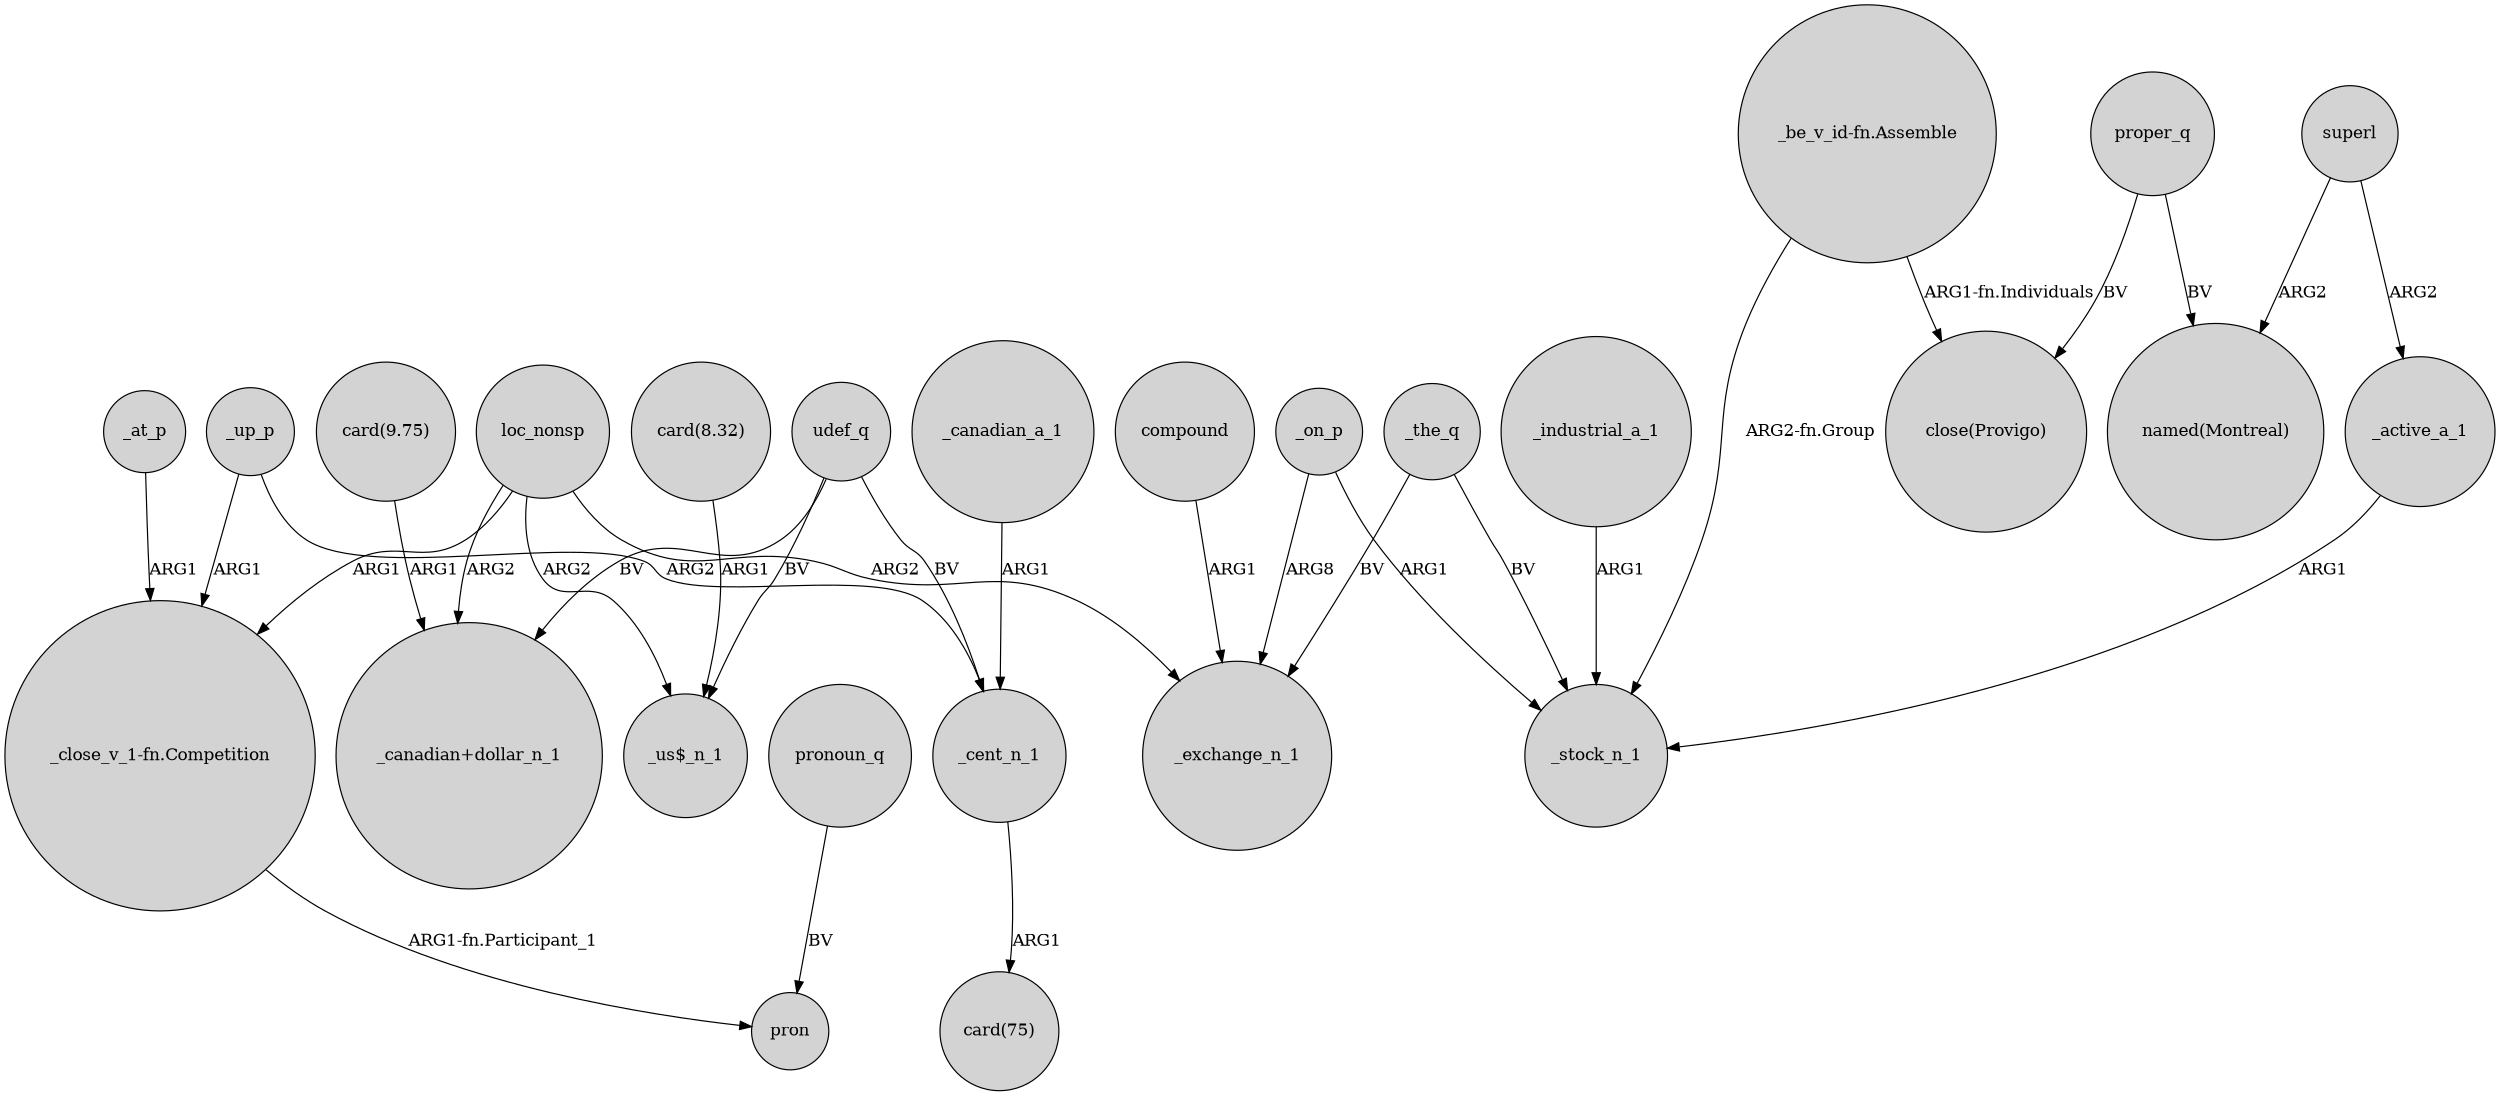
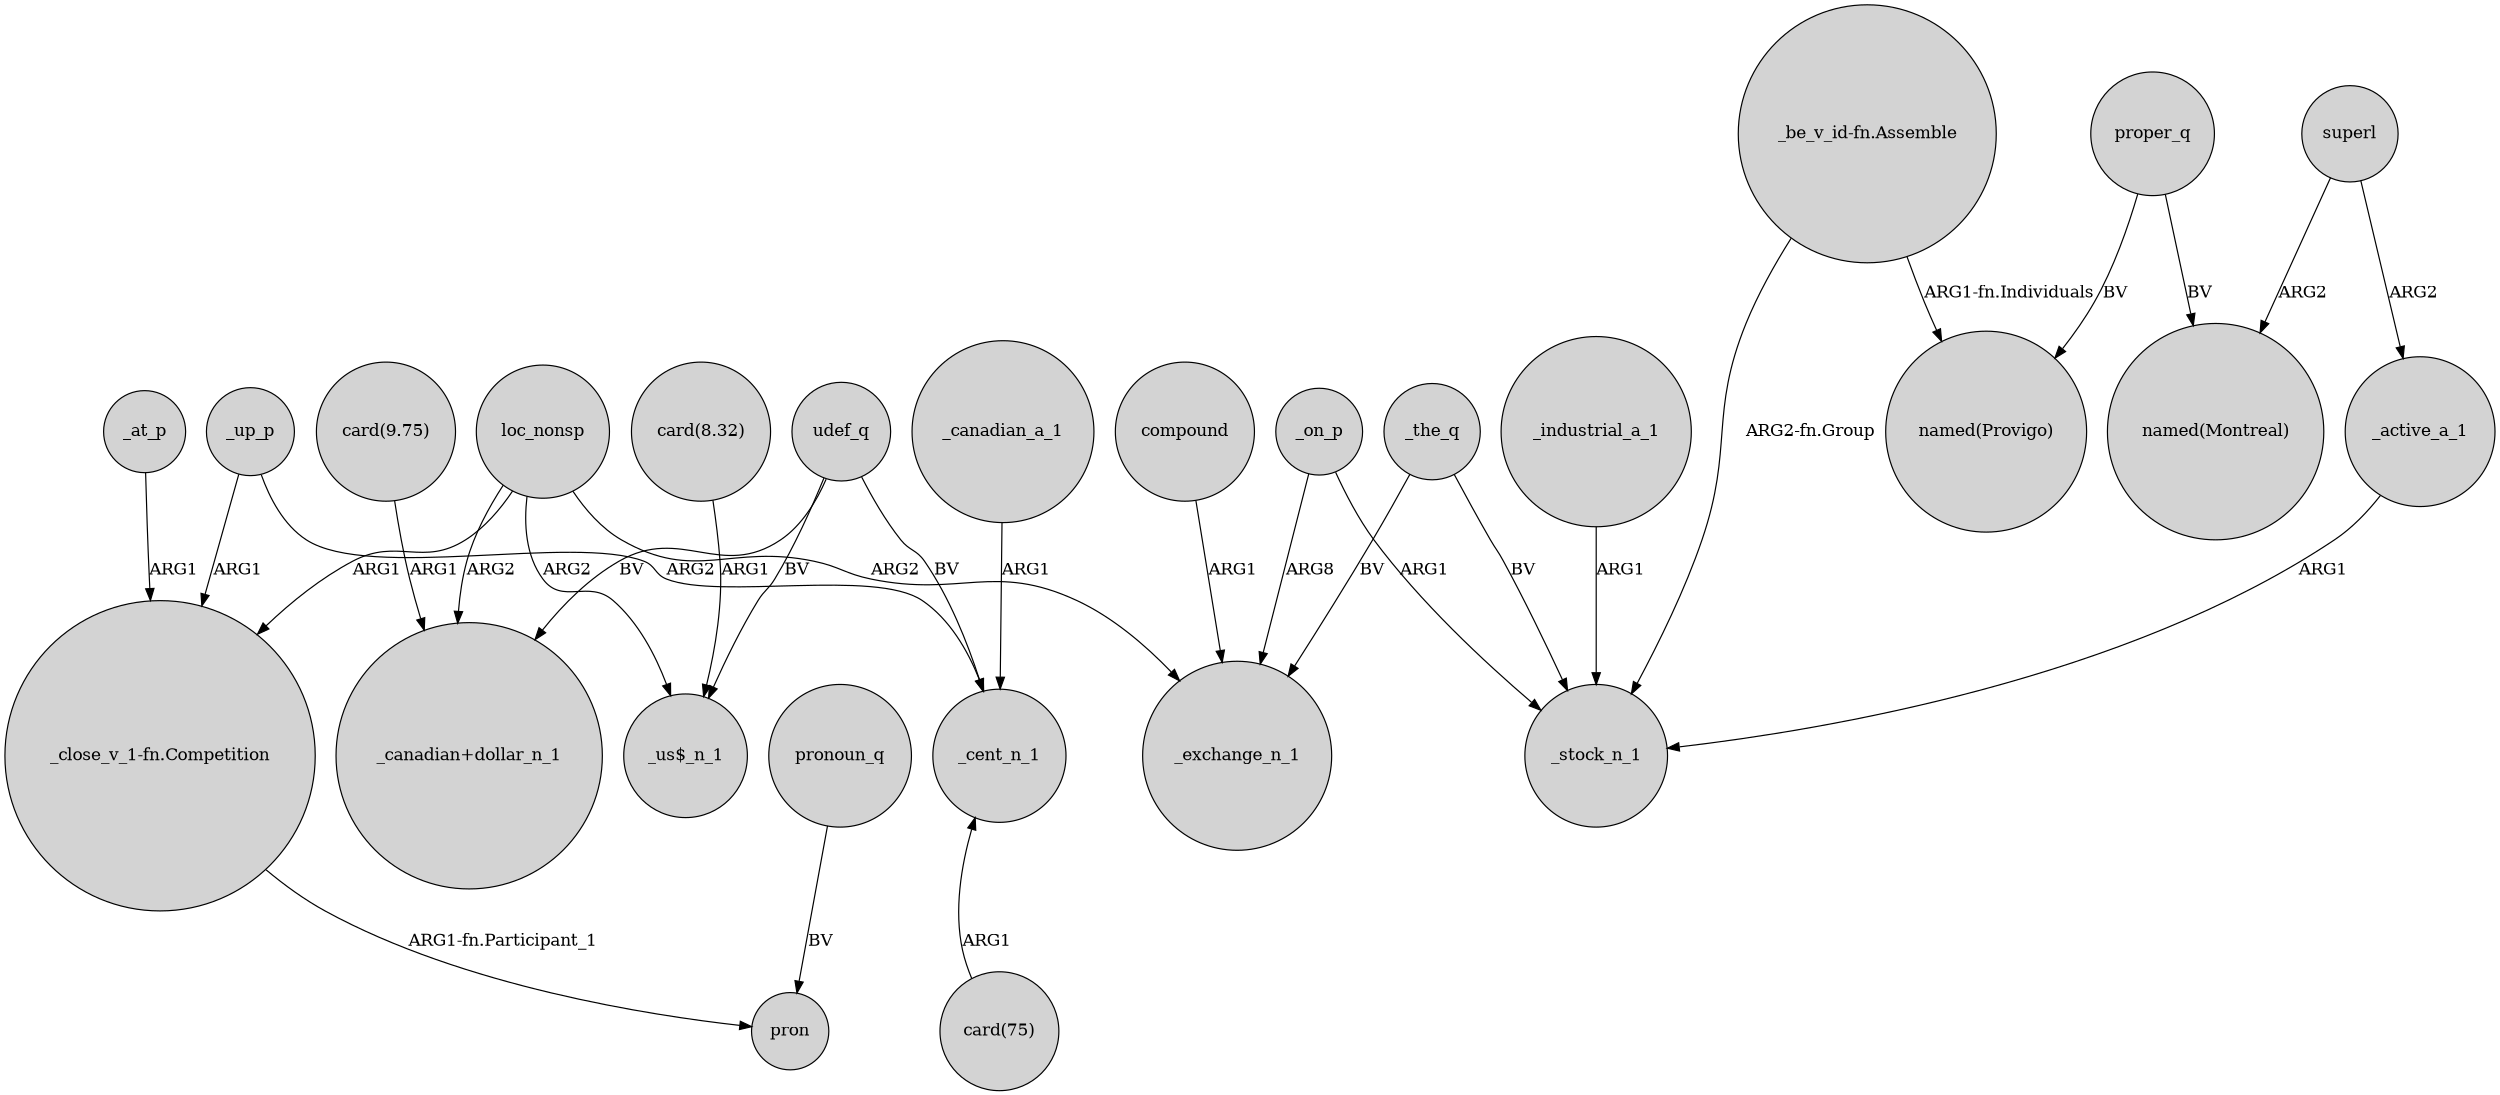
node "close(Provigo)": label "close(Provigo)" -> "named(Provigo)"
edge "_cent_n_1" -> "card(75)": reversed
